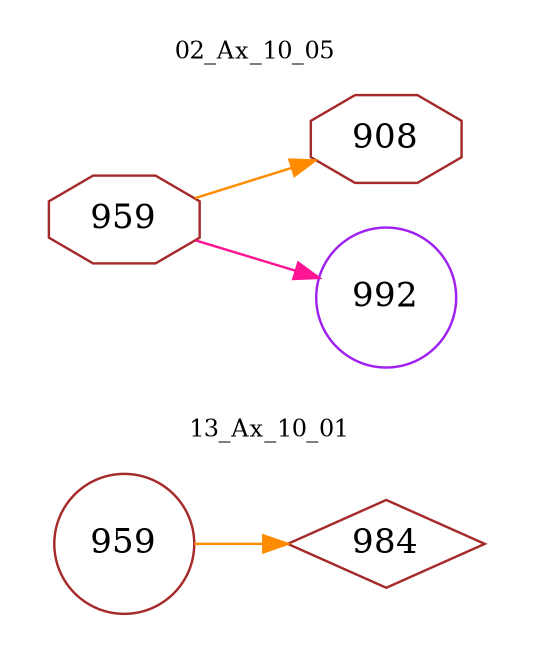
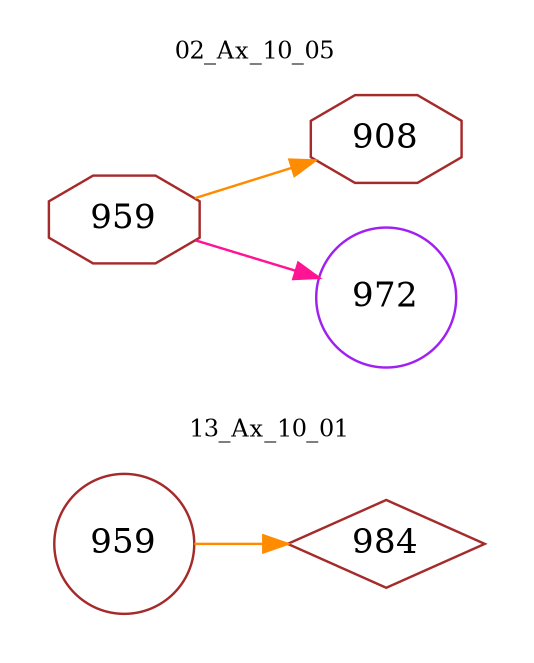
node "992": label "992" -> "972"
